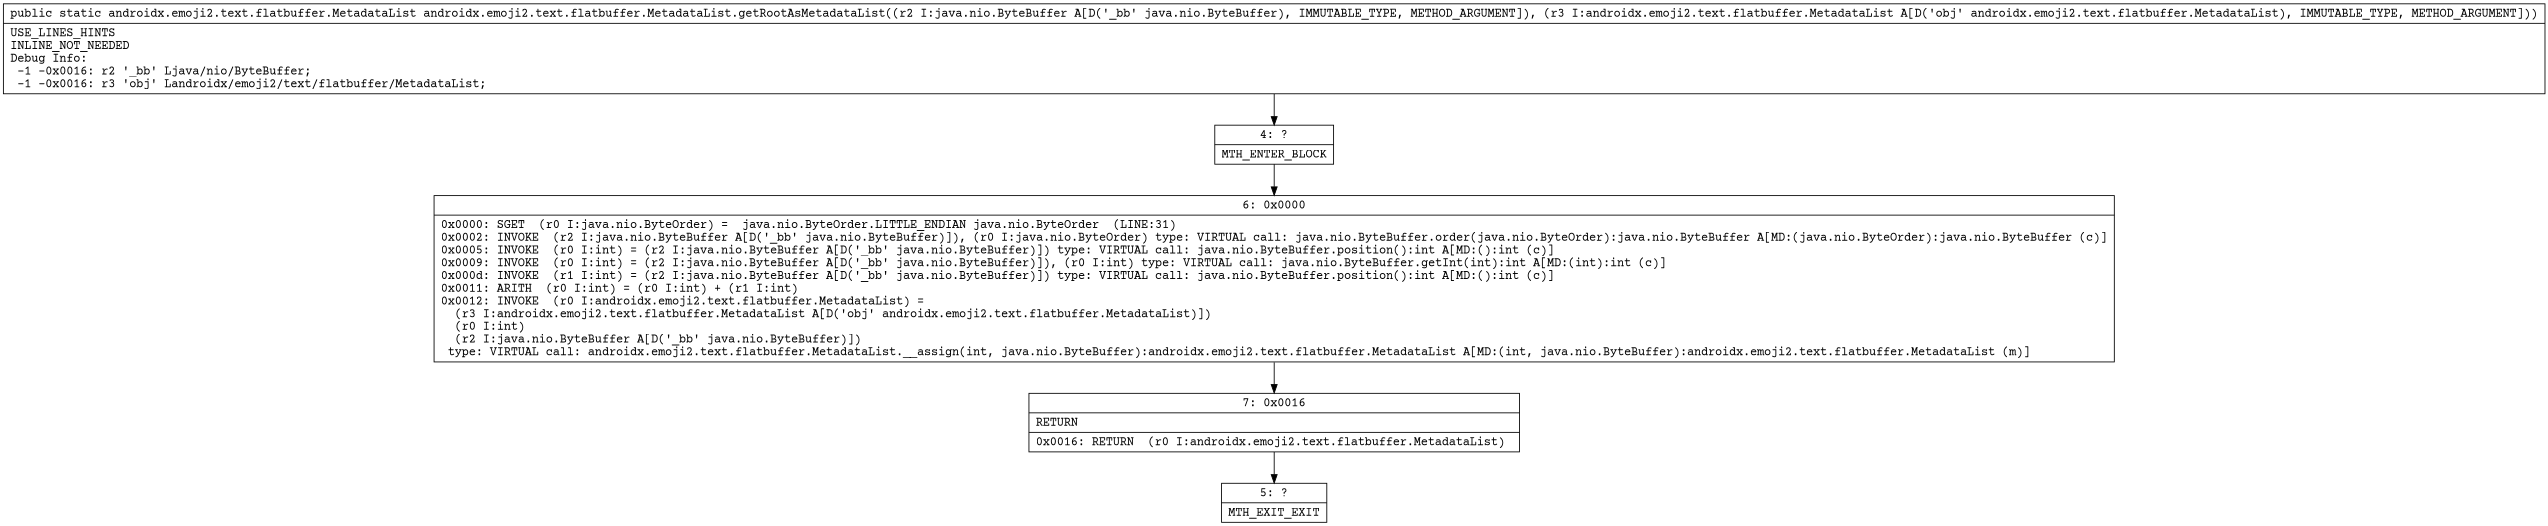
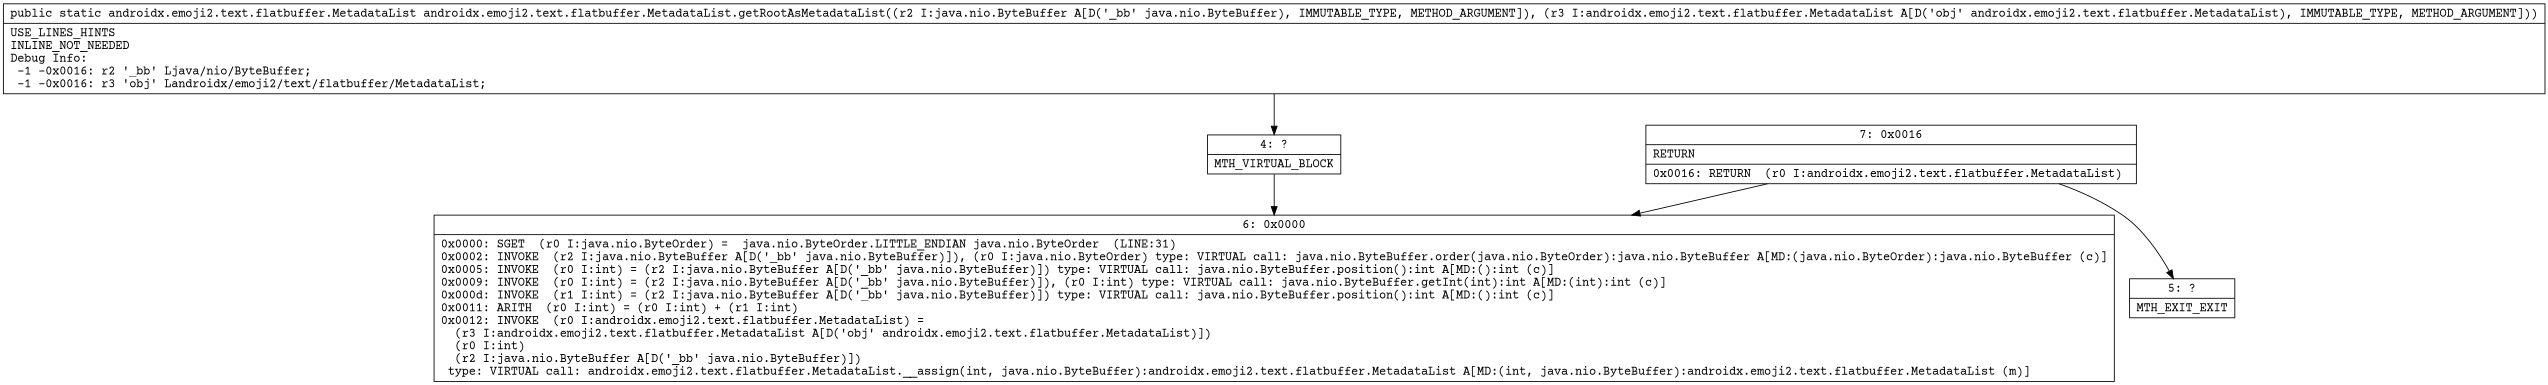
node "4: ?": text "MTH_ENTER_BLOCK" -> "MTH_VIRTUAL_BLOCK"
edge "6: 0x0000" -> "7: 0x0016": reversed
